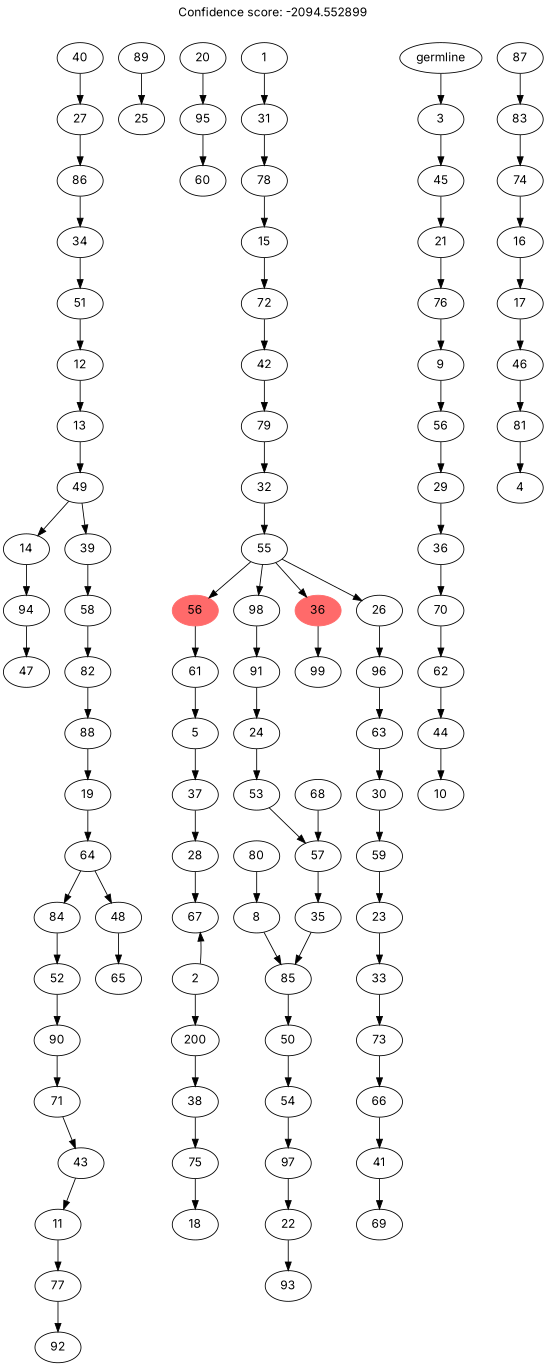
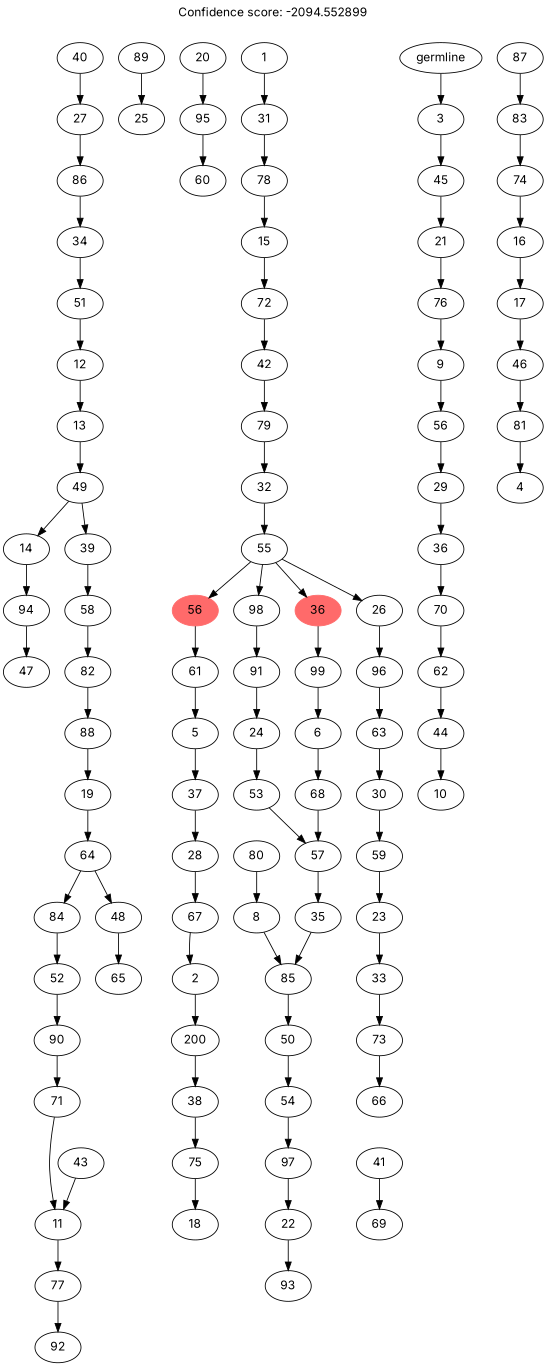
node "6": added
edge "2" -> "67": reversed
edge "71" -> "43": now "71" -> "11"
edge "66" -> "41": removed
